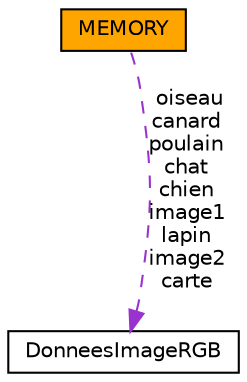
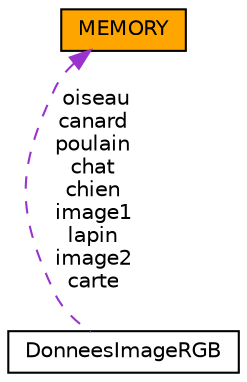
edge "MEMORY" -> "DonneesImageRGB": reversed
